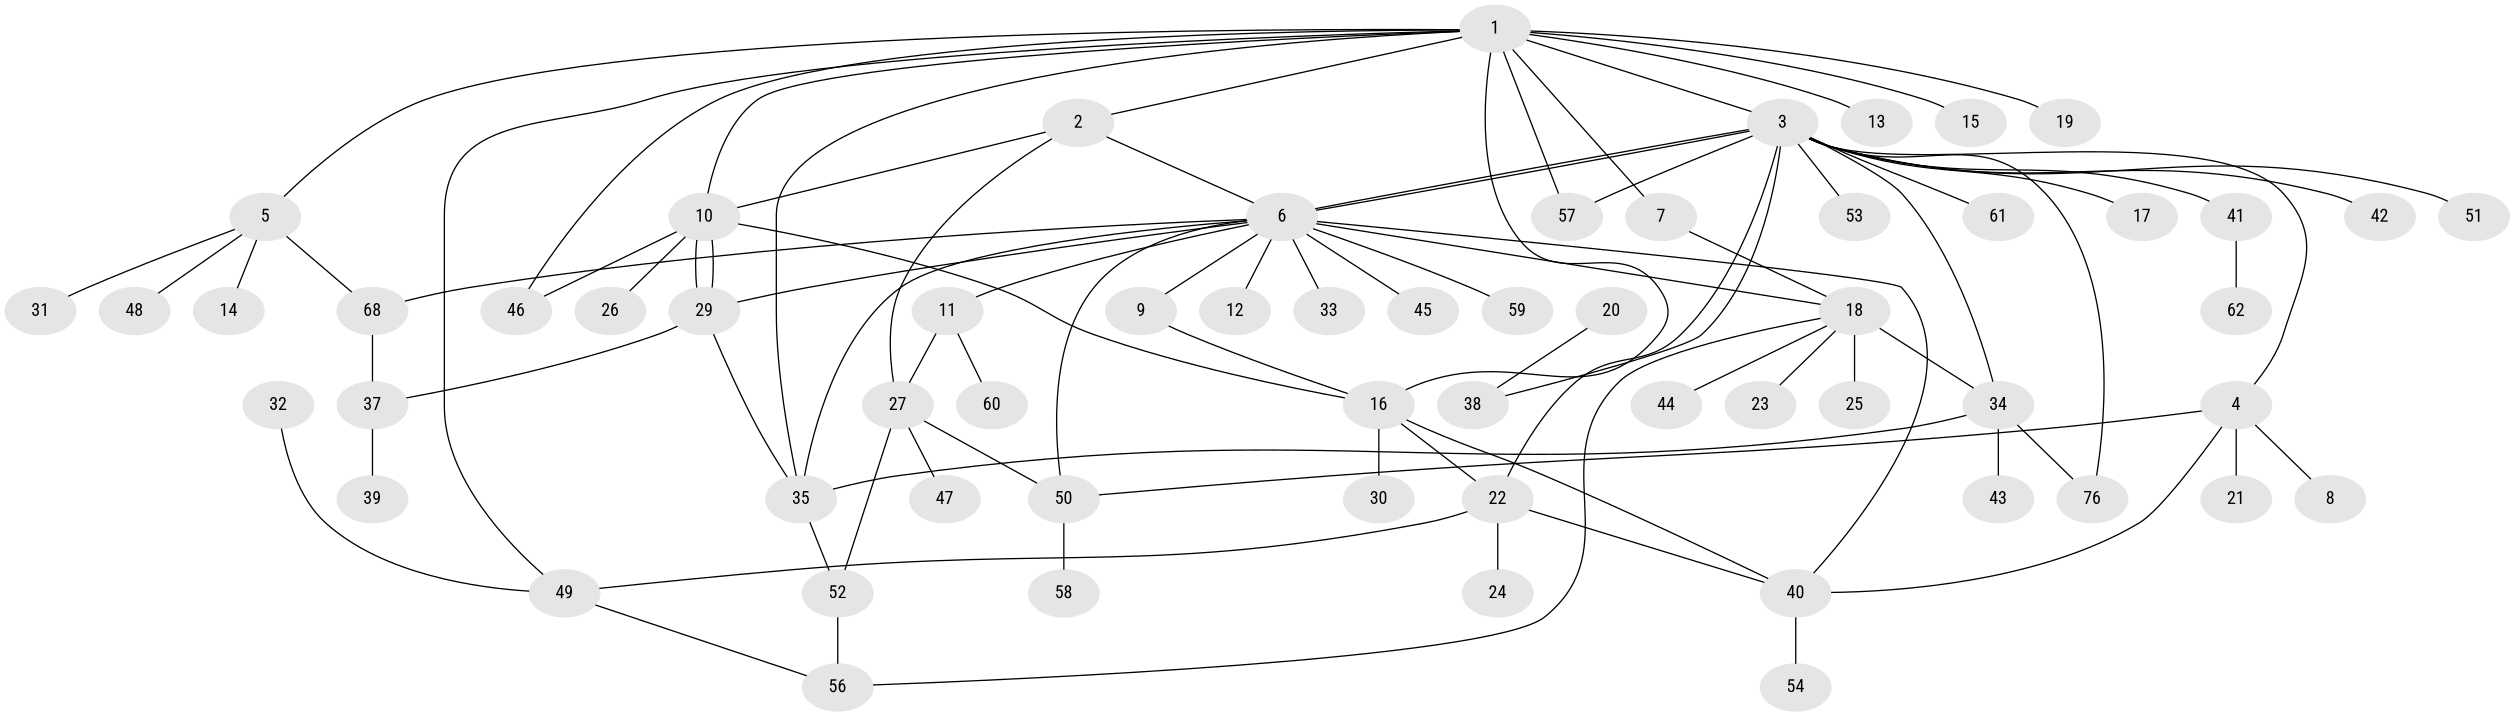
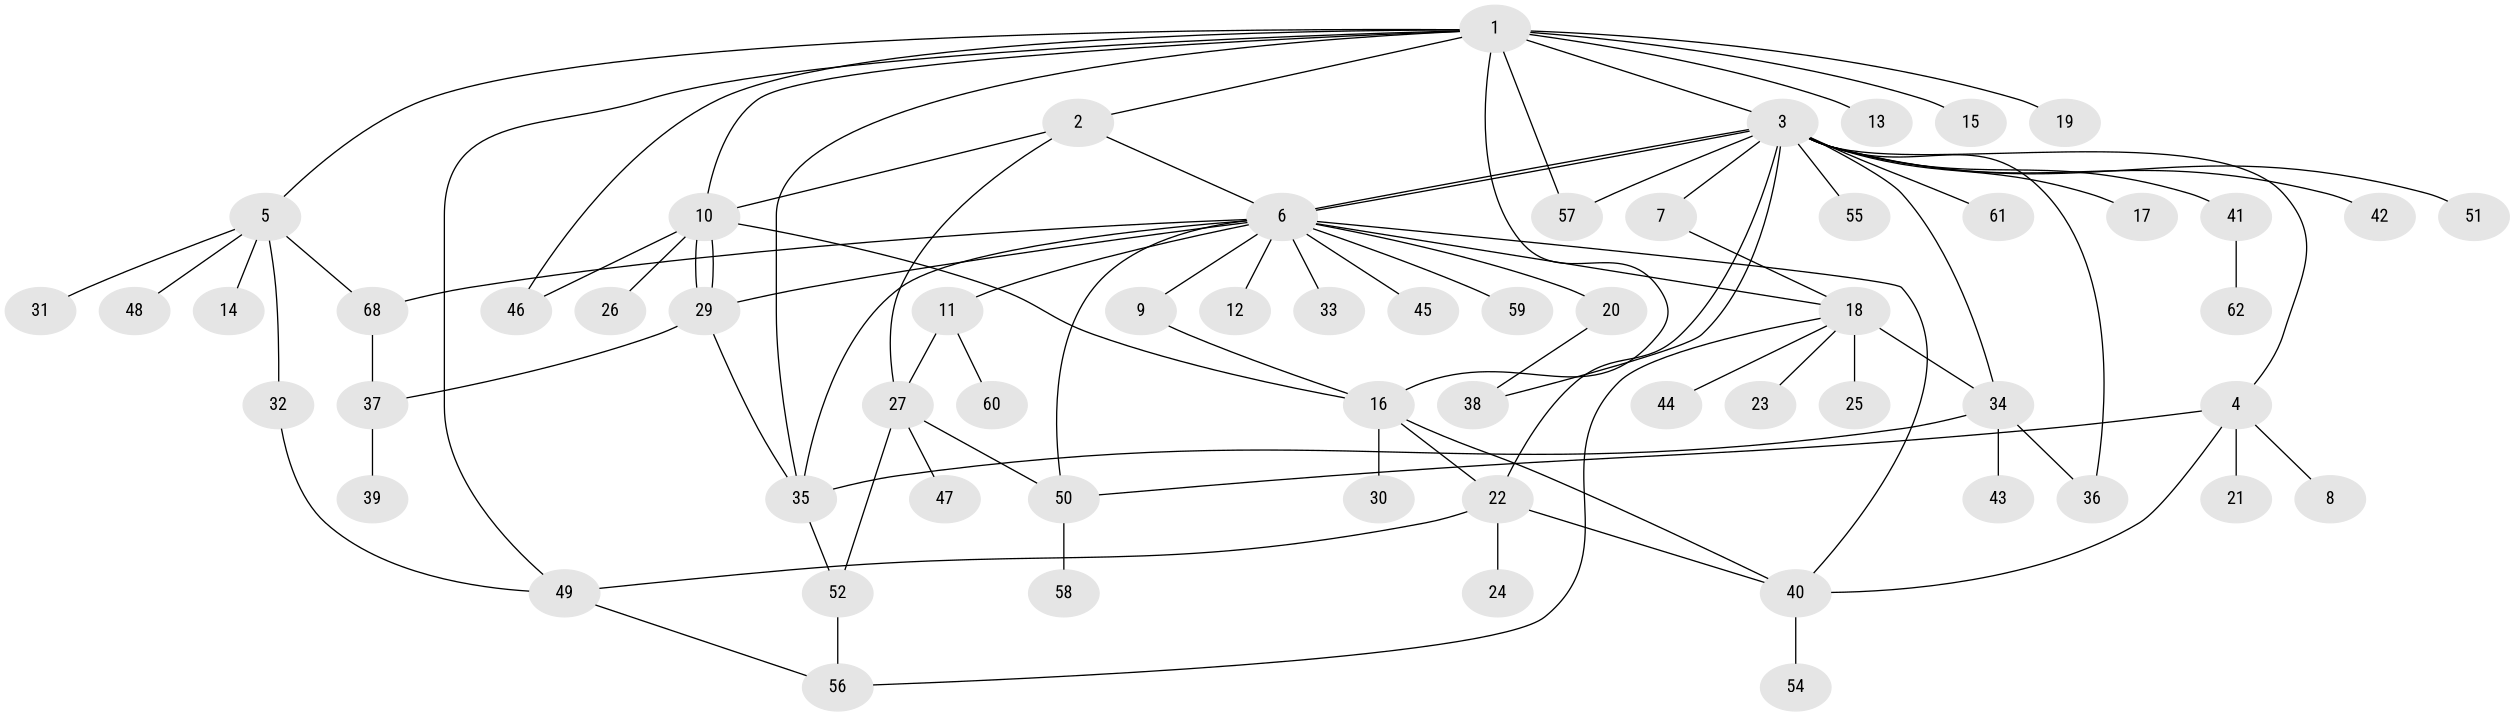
edge "1" -- "7": now "3" -- "7"
node "53": label "53" -> "55"
edge "6" -- "20": added
edge "5" -- "32": added
node "76": label "76" -> "36"
